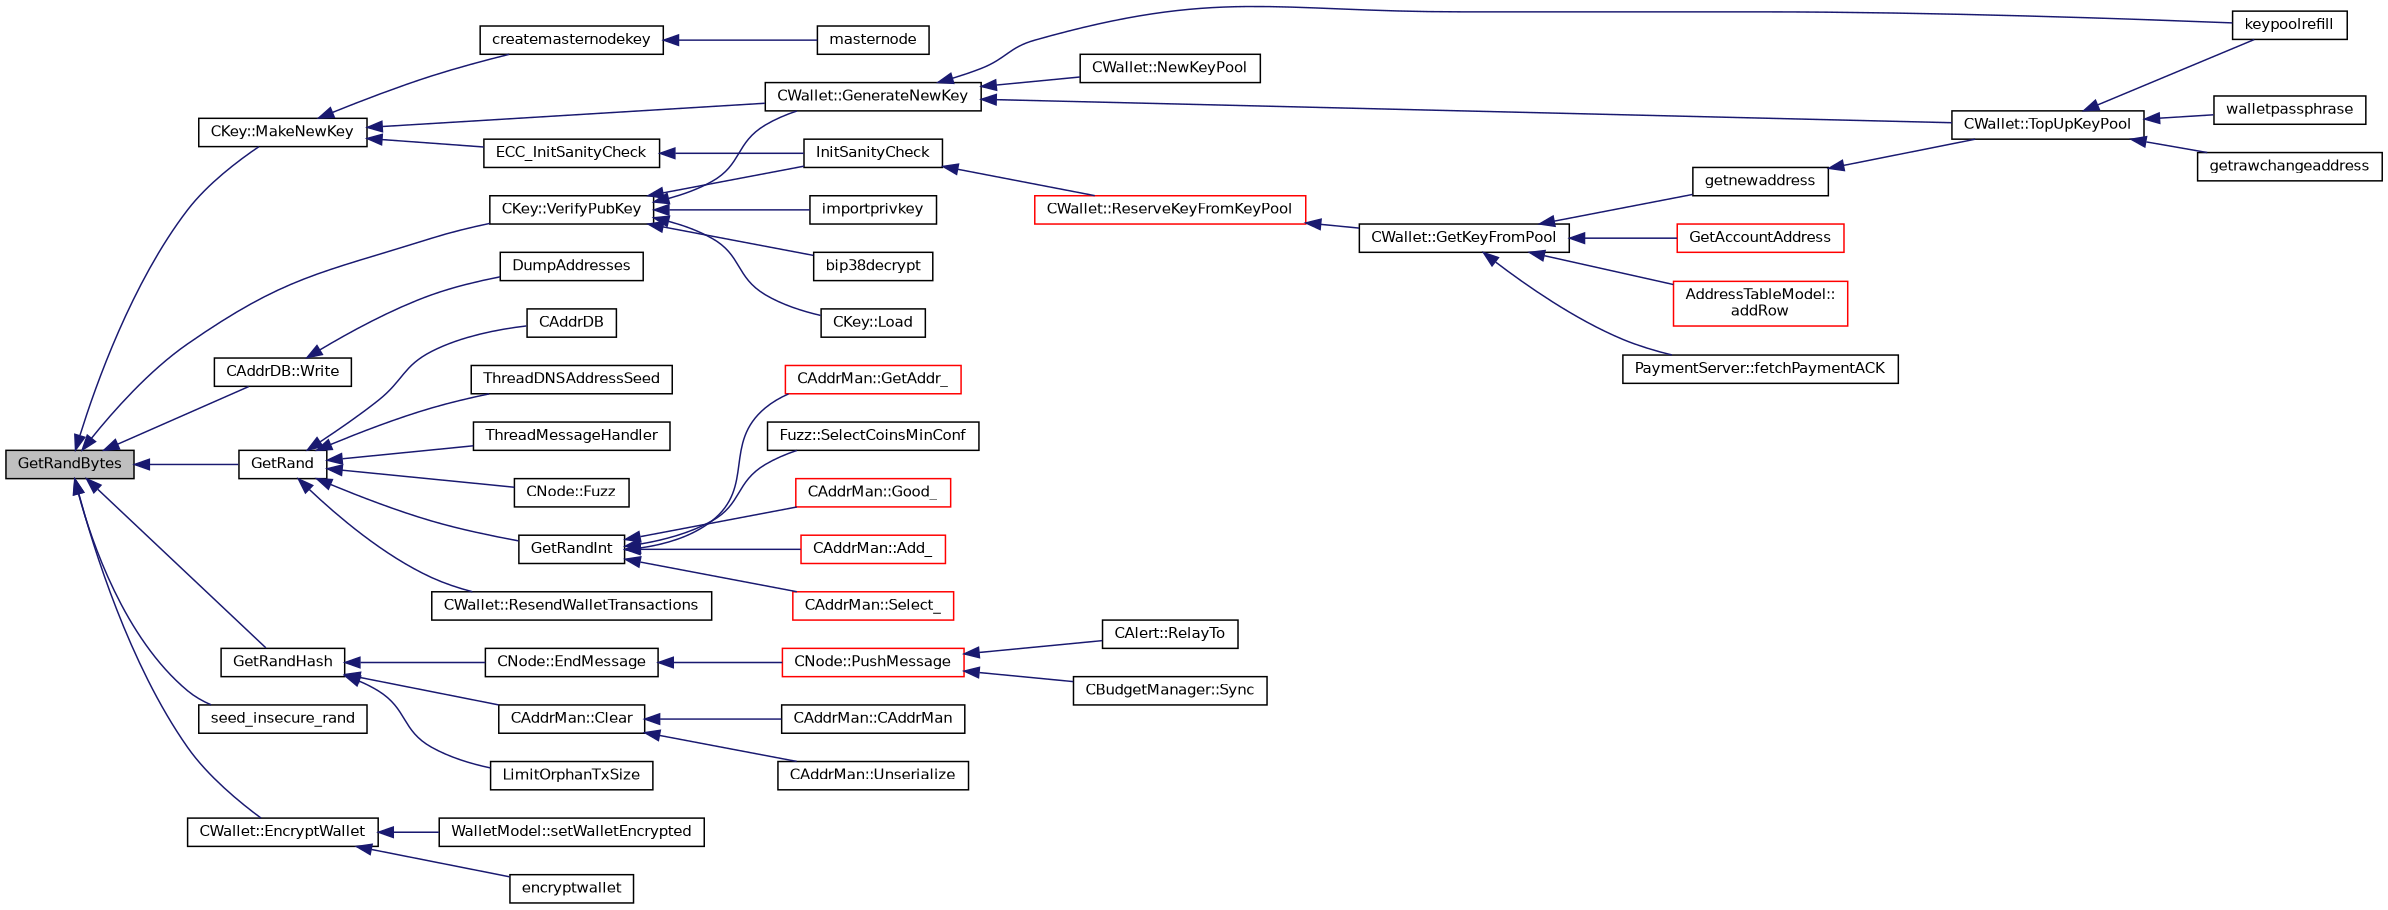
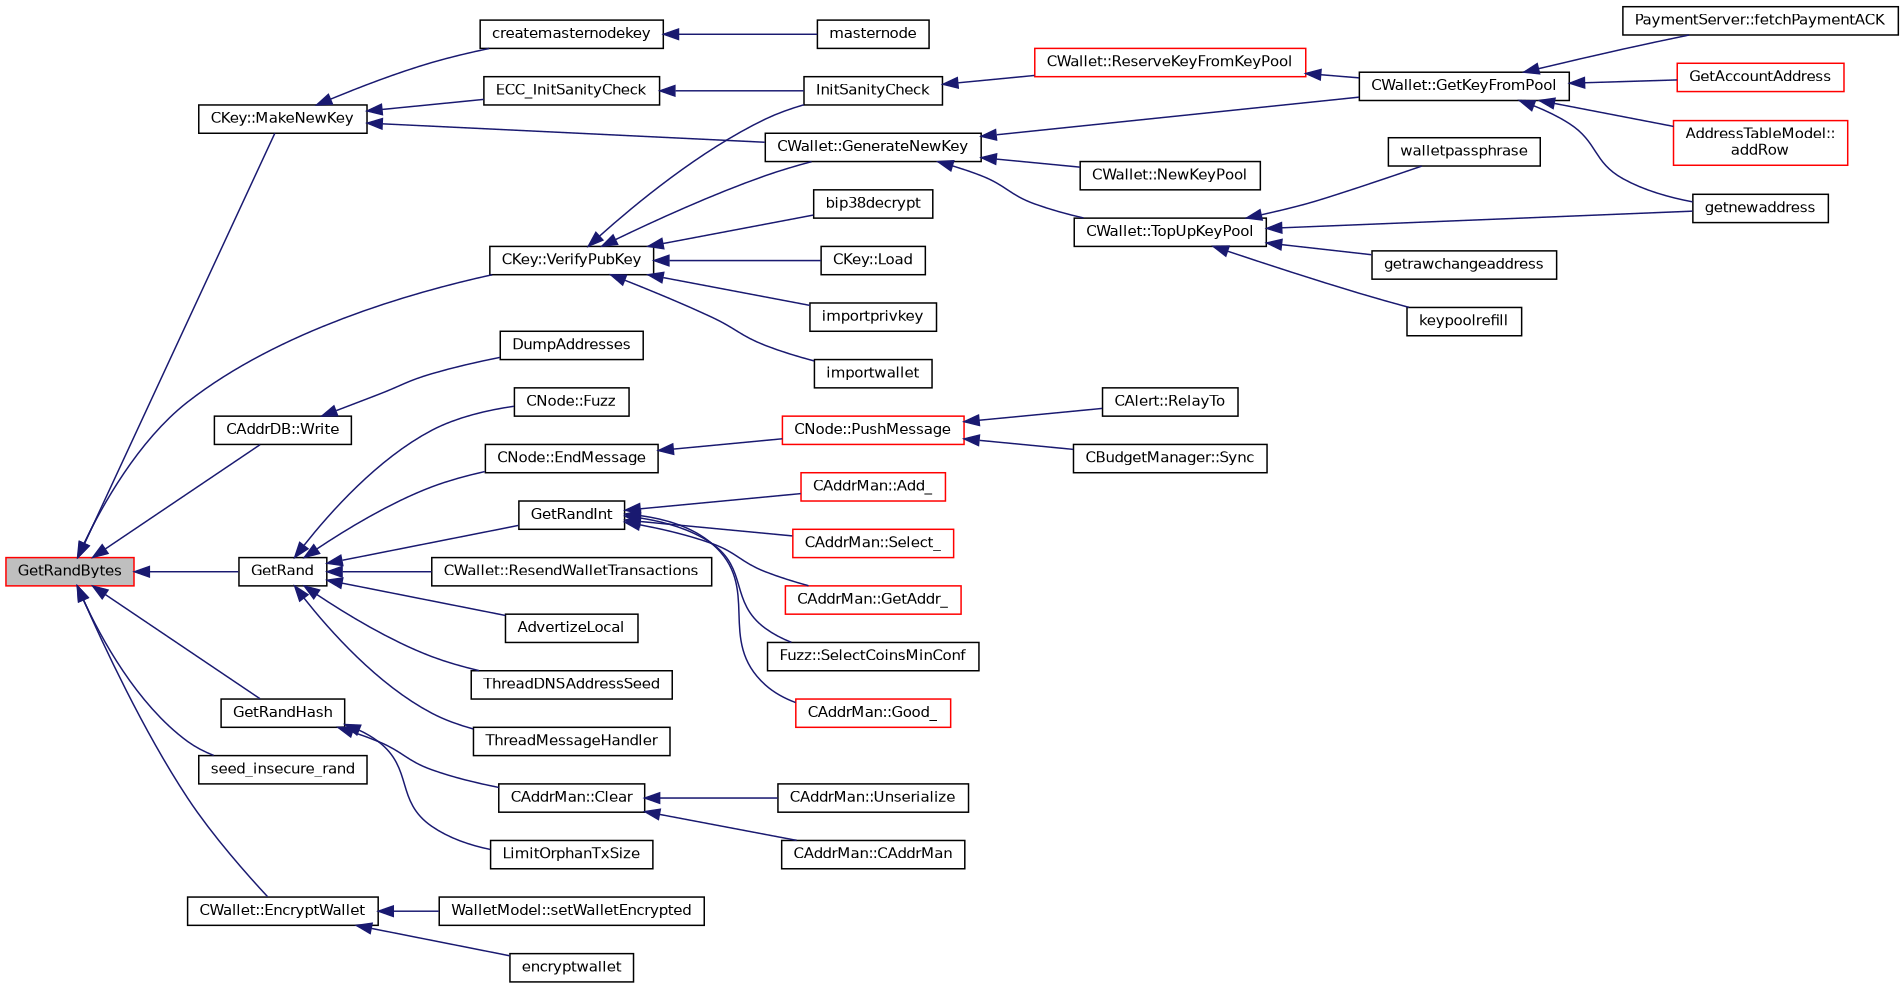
edge "keypoolrefill" -> "CWallet::GenerateNewKey": now "CWallet::GetKeyFromPool" -> "CWallet::GenerateNewKey"
edge "CWallet::TopUpKeyPool" -> "getnewaddress": reversed
node "CAddrDB": label "CAddrDB" -> "AdvertizeLocal"
node "importwallet": added
node "GetRandBytes": color black -> red
edge "CNode::EndMessage" -> "GetRandHash": now "CNode::EndMessage" -> "GetRand"
